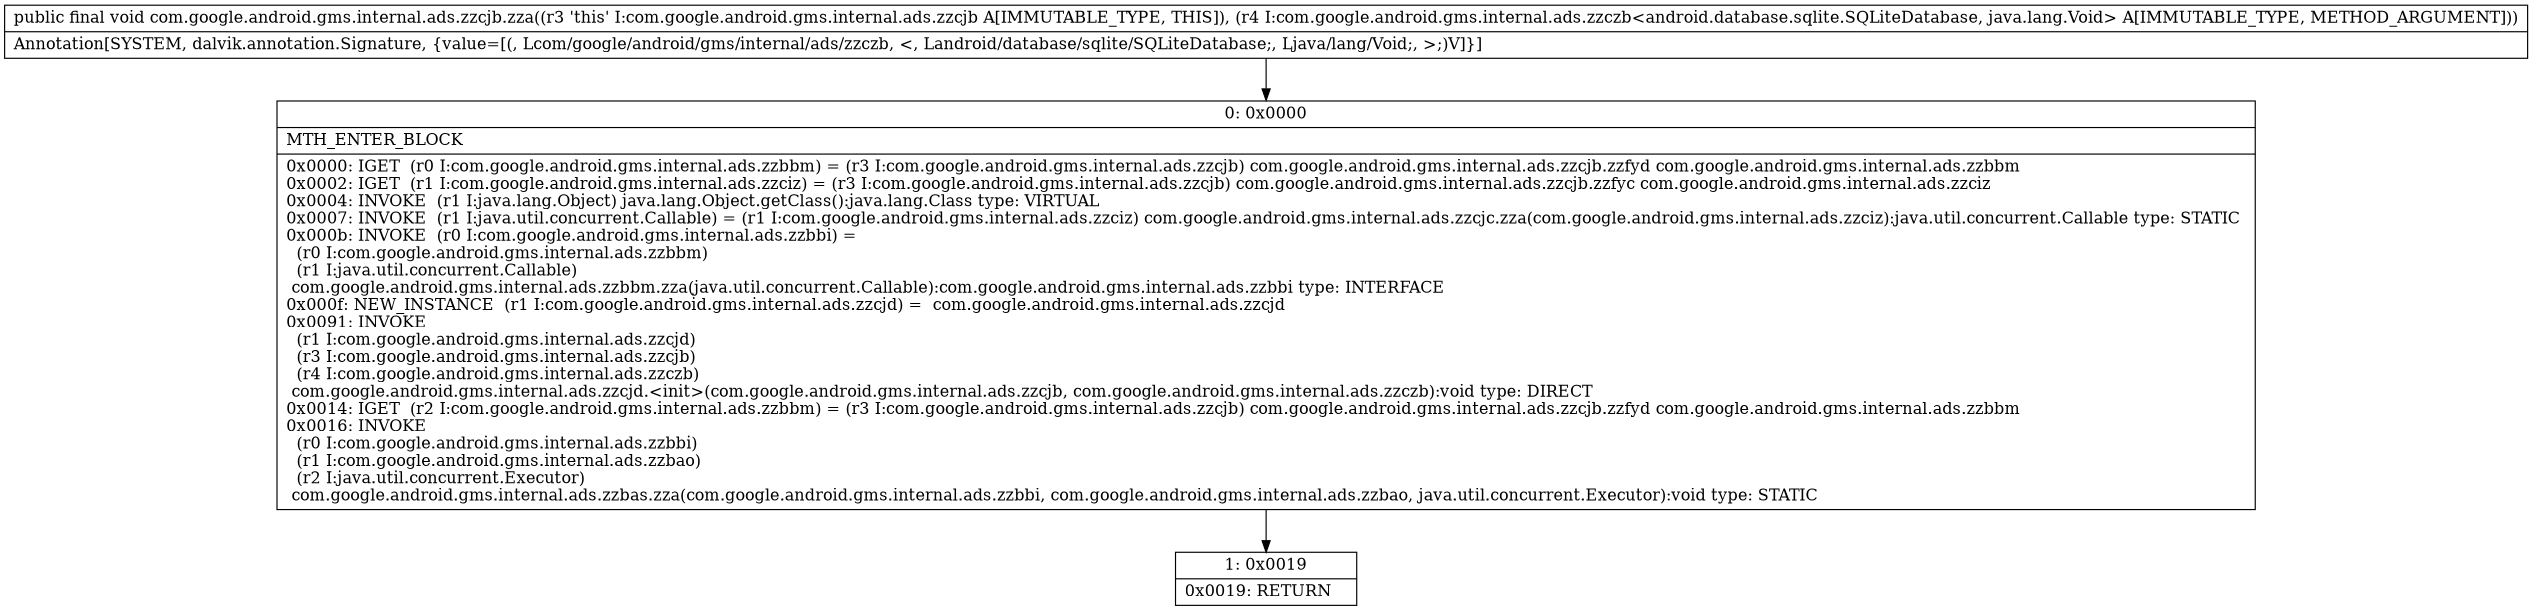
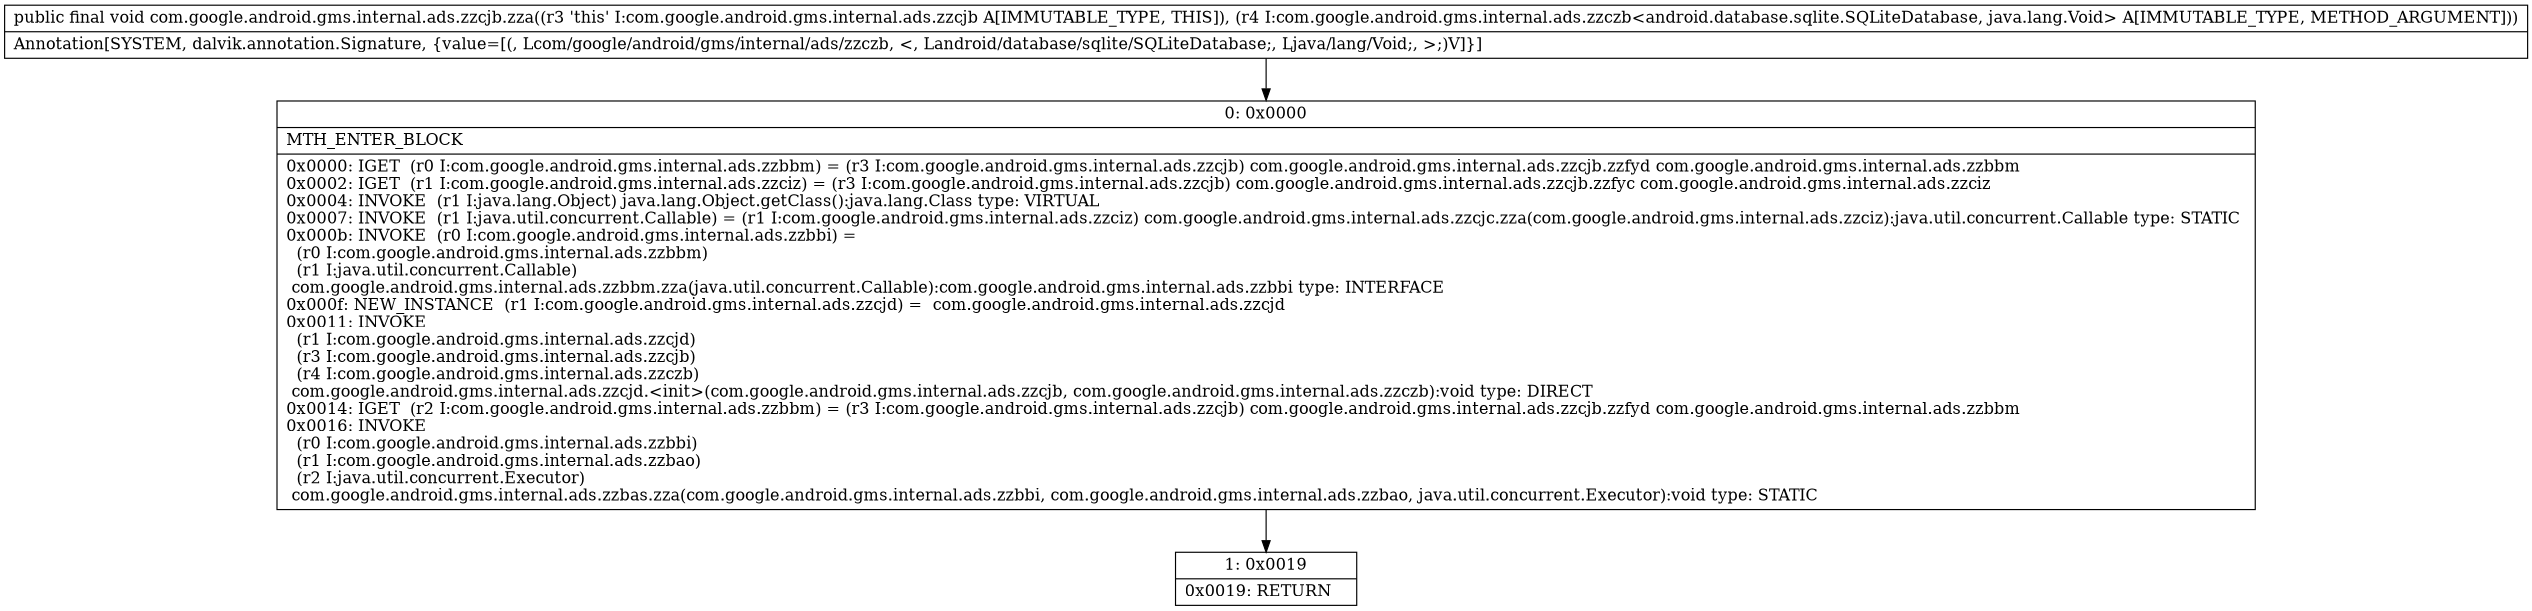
node "0: 0x0000": text "0x0091: INVOKE" -> "0x0011: INVOKE"
